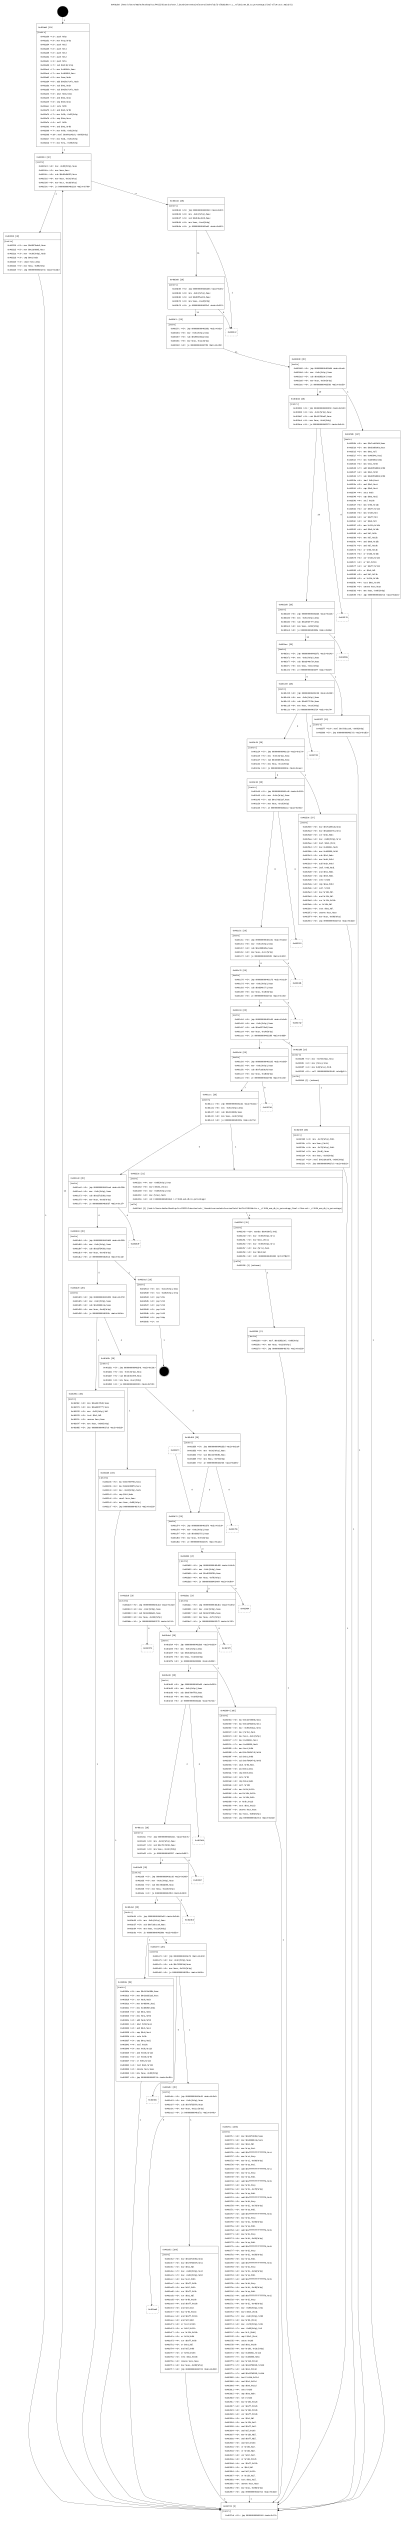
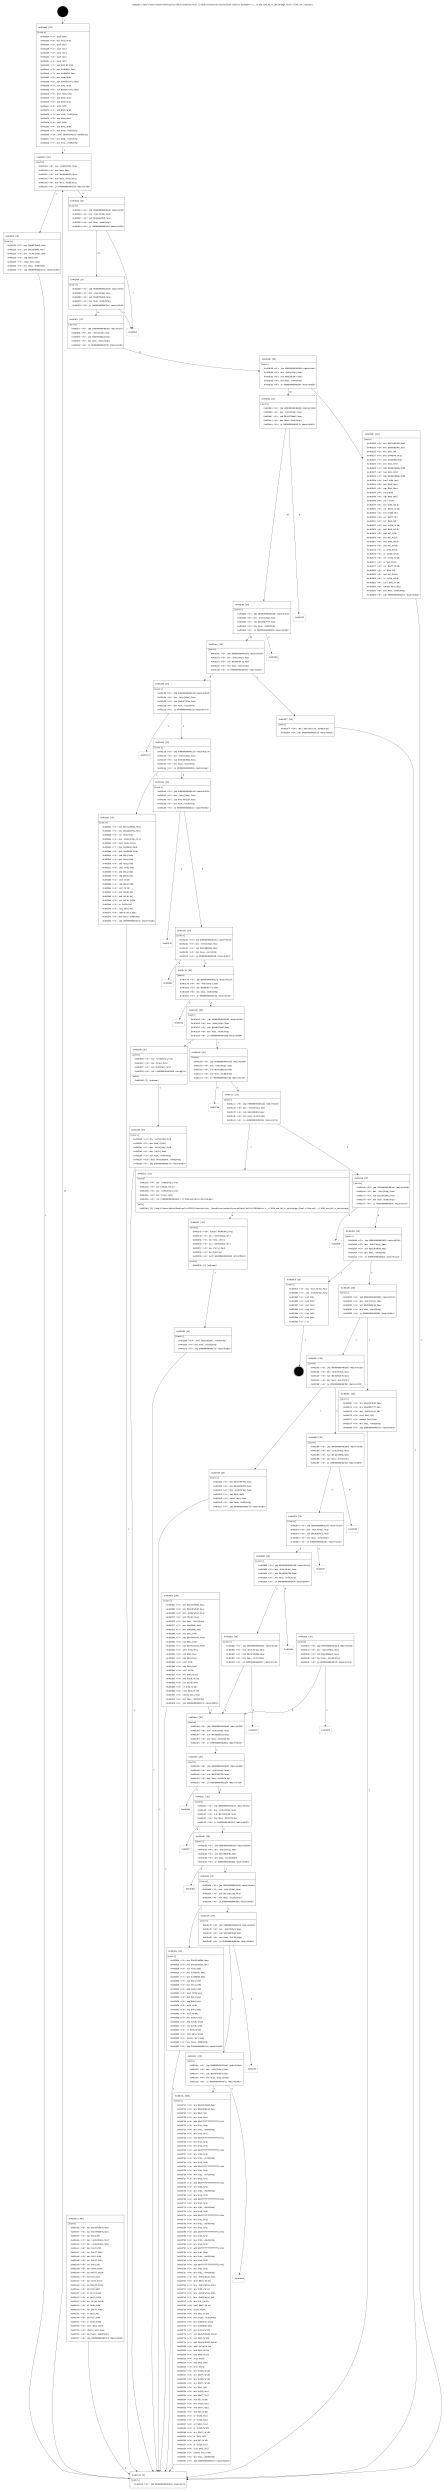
edge "0x4024fc" -> "0x401d74 [28]": reversed
edge "0x401de4 [28]" -> "0x402664 [105]": reversed
edge "0x401e8c [28]" -> "0x401eb2 [106]": now "0x401e8c [28]" -> "0x401f1c [336]"
